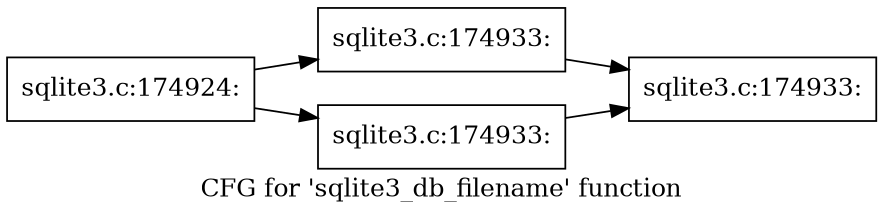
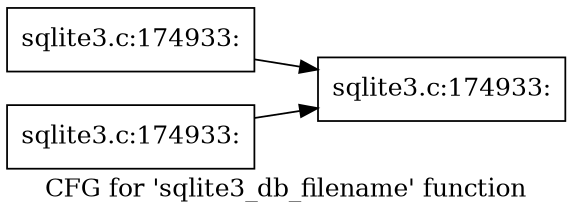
node "sqlite3.c:174924:": removed
